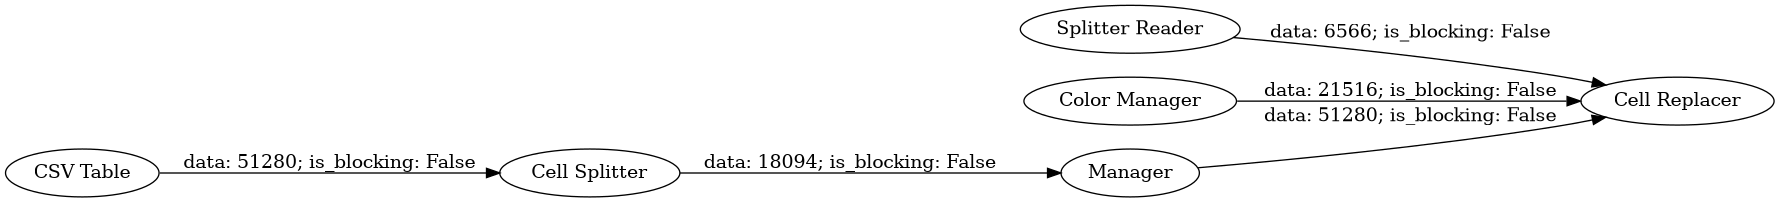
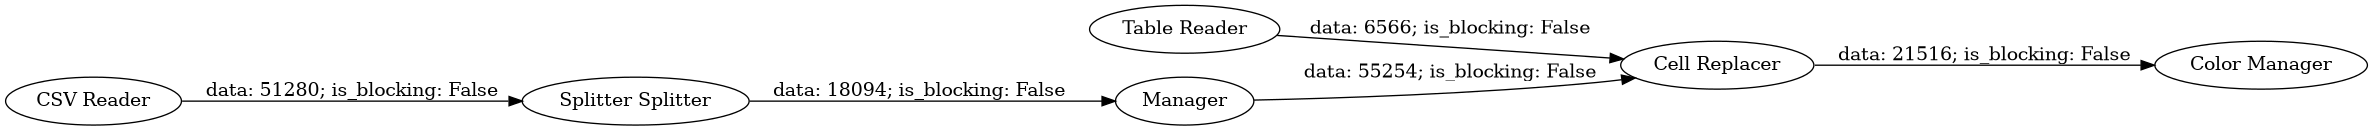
node "Splitter Reader": label "Splitter Reader" -> "Table Reader"
edge "Color Manager" -> "Cell Replacer": reversed
edge "Manager" -> "Cell Replacer": label "data: 51280; is_blocking: False" -> "data: 55254; is_blocking: False"
node "CSV Table": label "CSV Table" -> "CSV Reader"
node "Cell Splitter": label "Cell Splitter" -> "Splitter Splitter"
